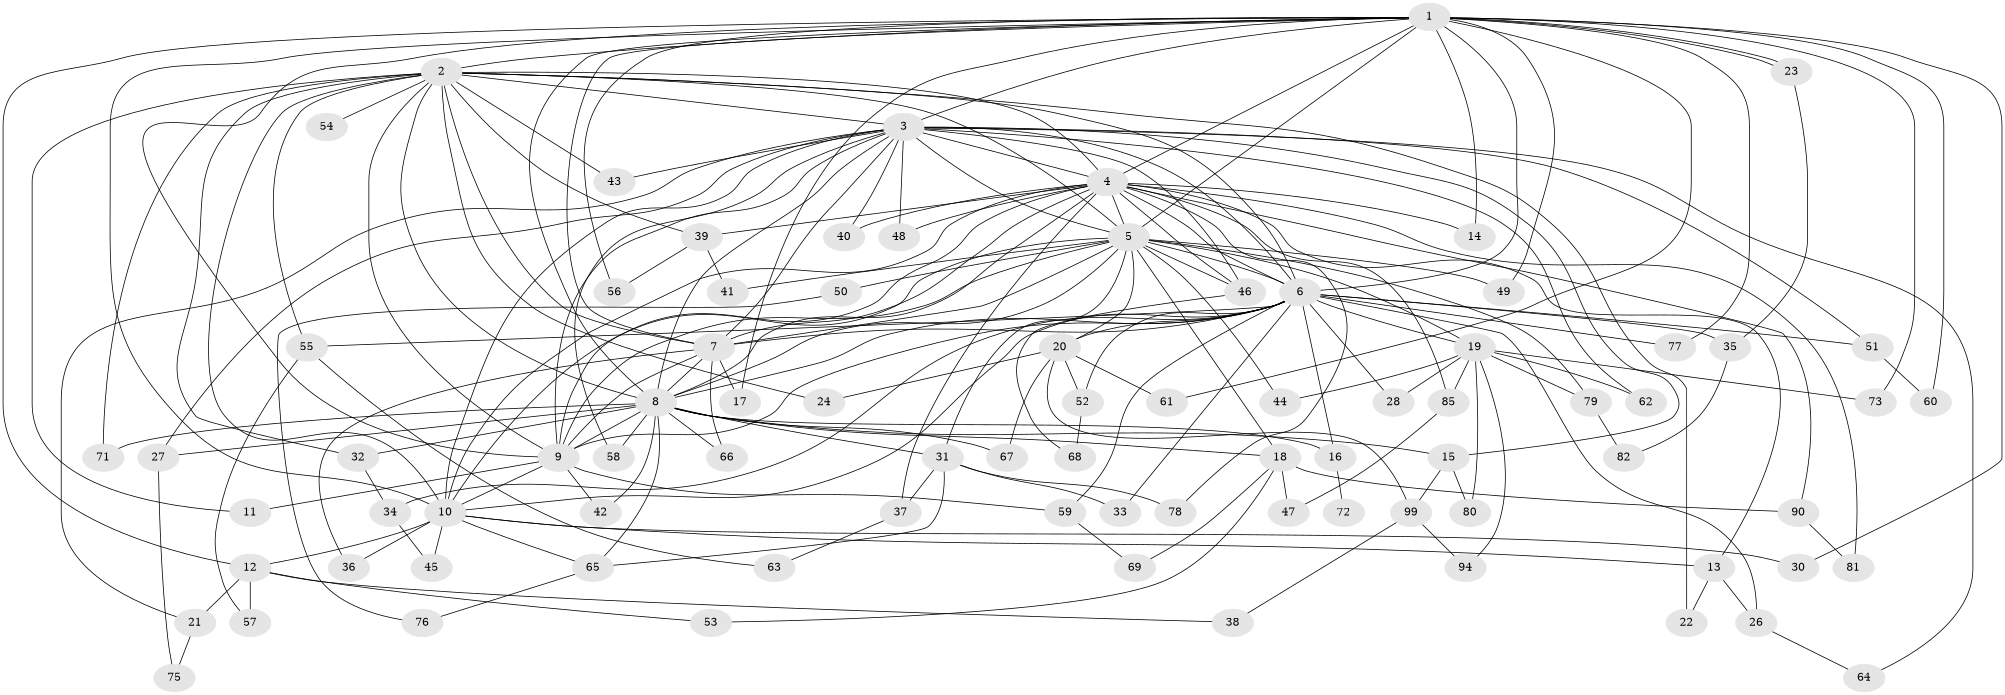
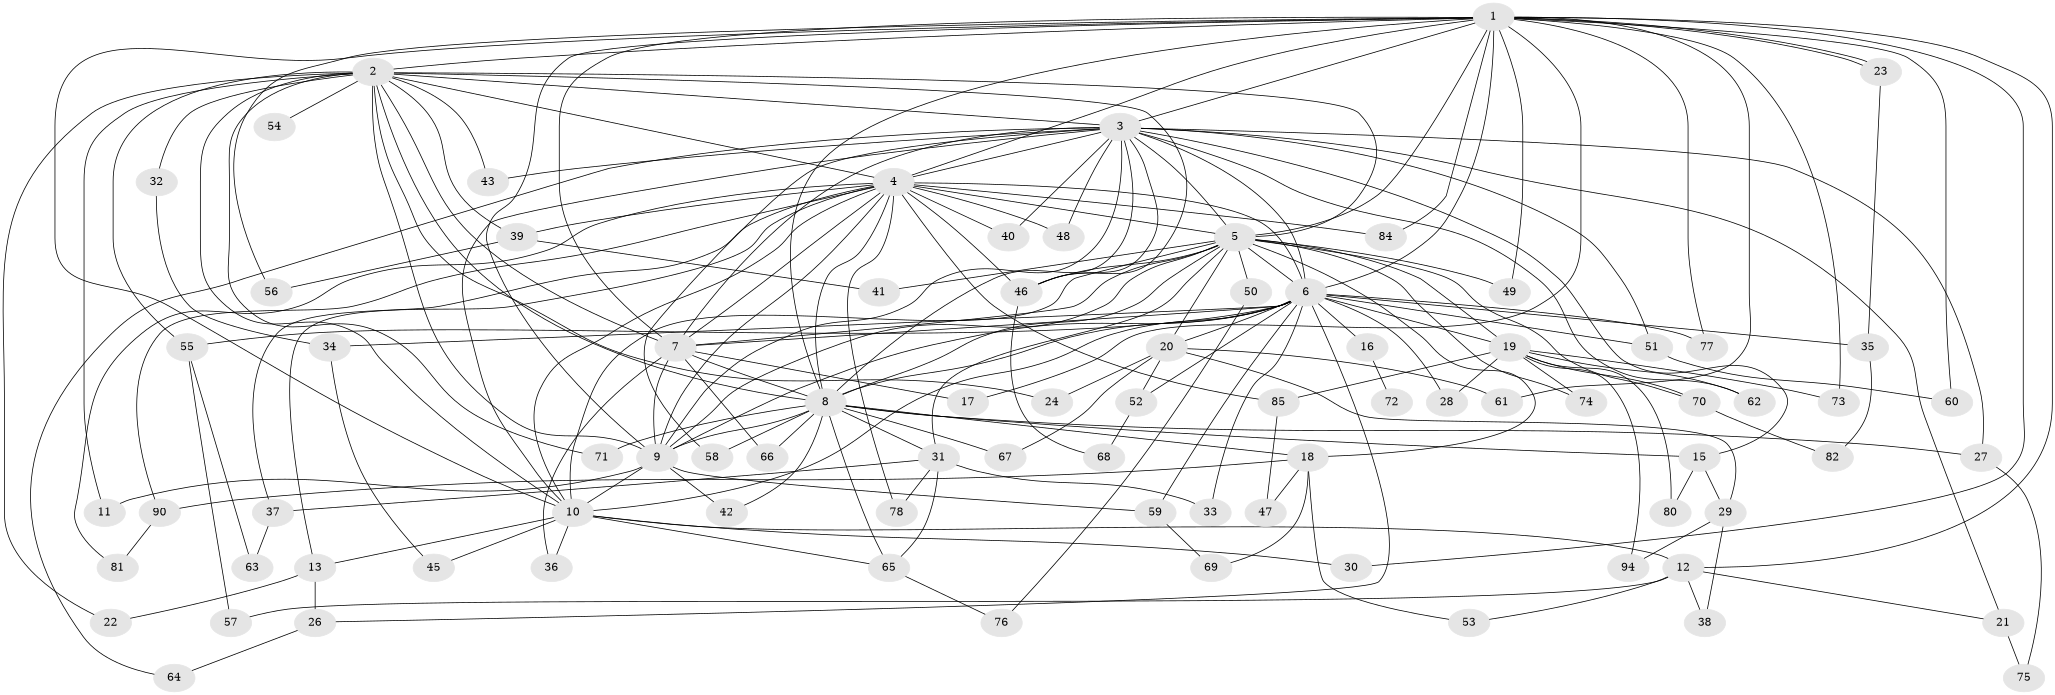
edge "2" -- "6": now "2" -- "46"
node "14": label "14" -> "84"
node "44": label "44" -> "74"
node "79": label "79" -> "70"
edge "8" -- "16": removed
edge "8" -- "32": removed
node "99": label "99" -> "29"
